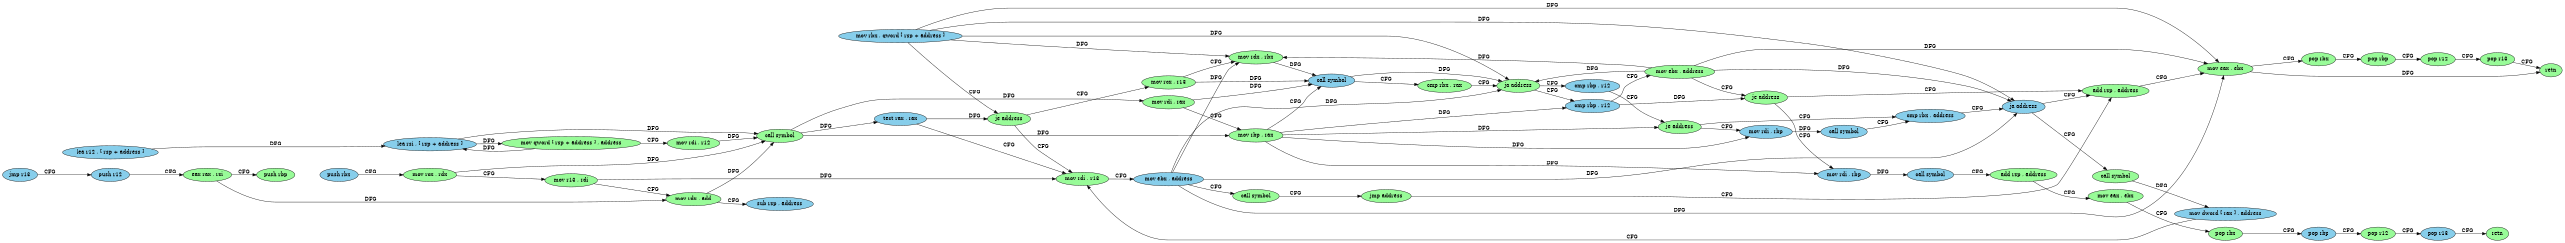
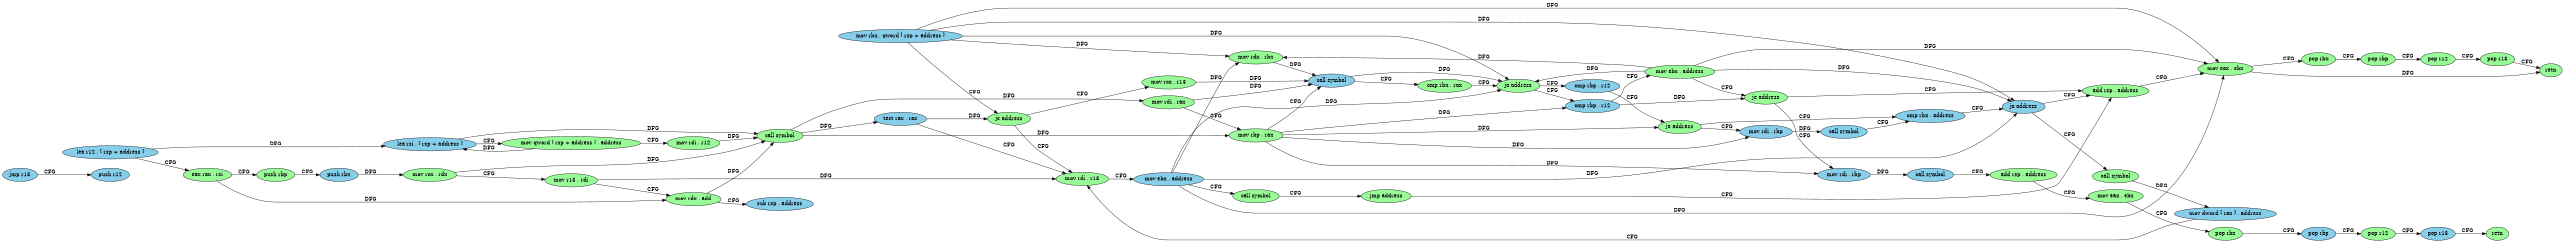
edge "mov rcx , r13" -> "mov rdx , rbx": removed, label "CFG"
edge "lea rsi , [ rsp + address ]" -> "mov qword [ rsp + address ] , address": label "DFG" -> "CFG"
edge "push rbx" -> "mov rcx , rdx": label "CFG" -> "DFG"
edge "push r12" -> "eax rax , rsi": now "lea r12 , [ rsp + address ]" -> "eax rax , rsi"
edge "push rbp" -> "push rbx": added, label "CFG"
